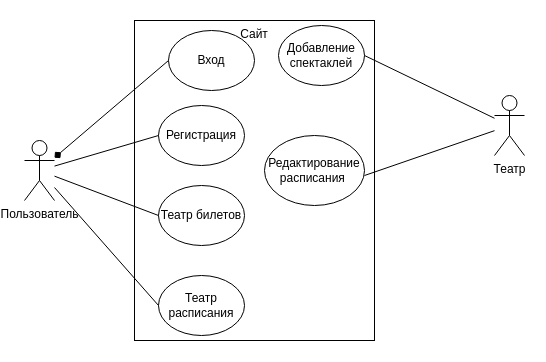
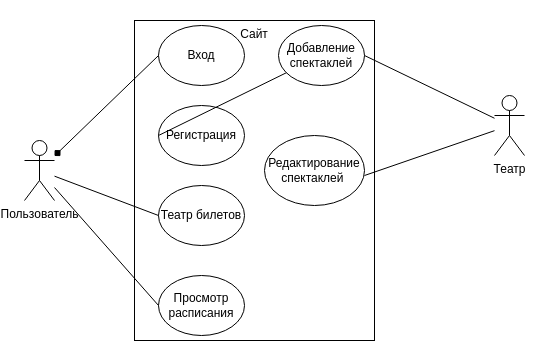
node "Вход": moved (212, 61) -> (202, 56)
edge "Регистрация" -- "Пользователь": now "Регистрация" -- "Добавление спектаклей"
node "Редактирование расписания": label "Редактирование расписания" -> "Редактирование спектаклей"
node "Театр расписания": label "Театр расписания" -> "Просмотр расписания"
